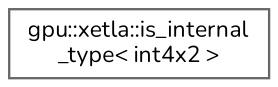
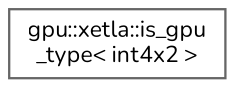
node "gpu::xetla::is_internal _type< int4x2 >": label "gpu::xetla::is_internal _type< int4x2 >" -> "gpu::xetla::is_gpu _type< int4x2 >"
